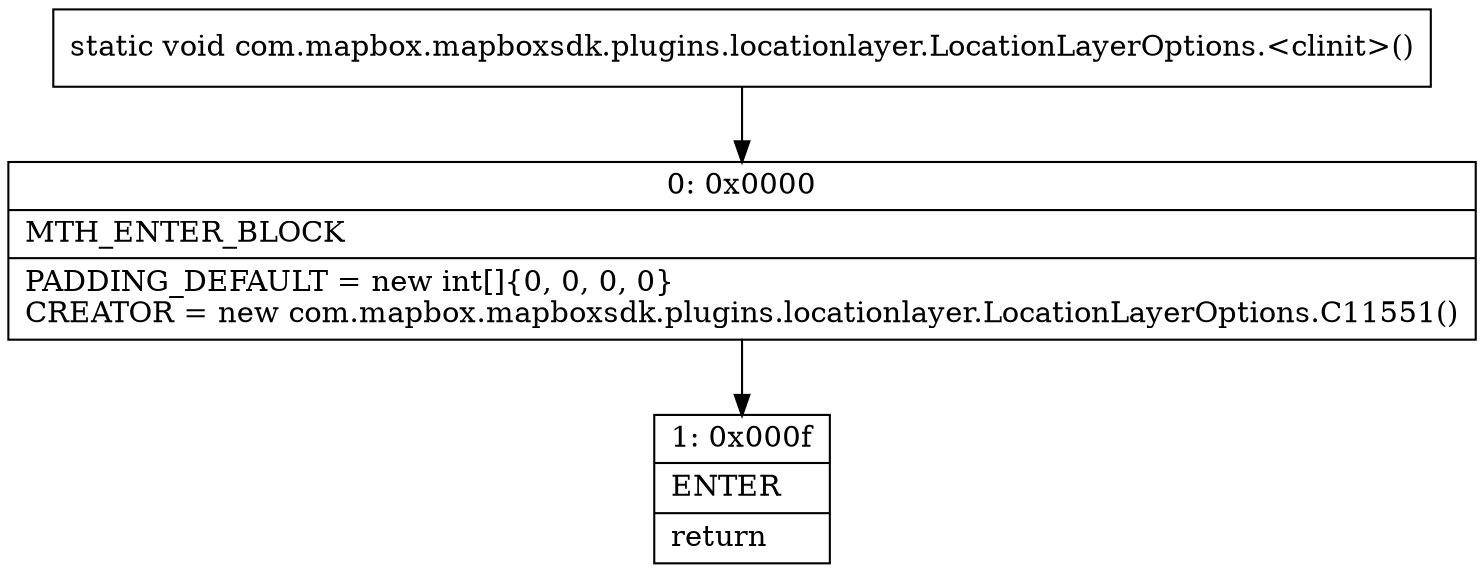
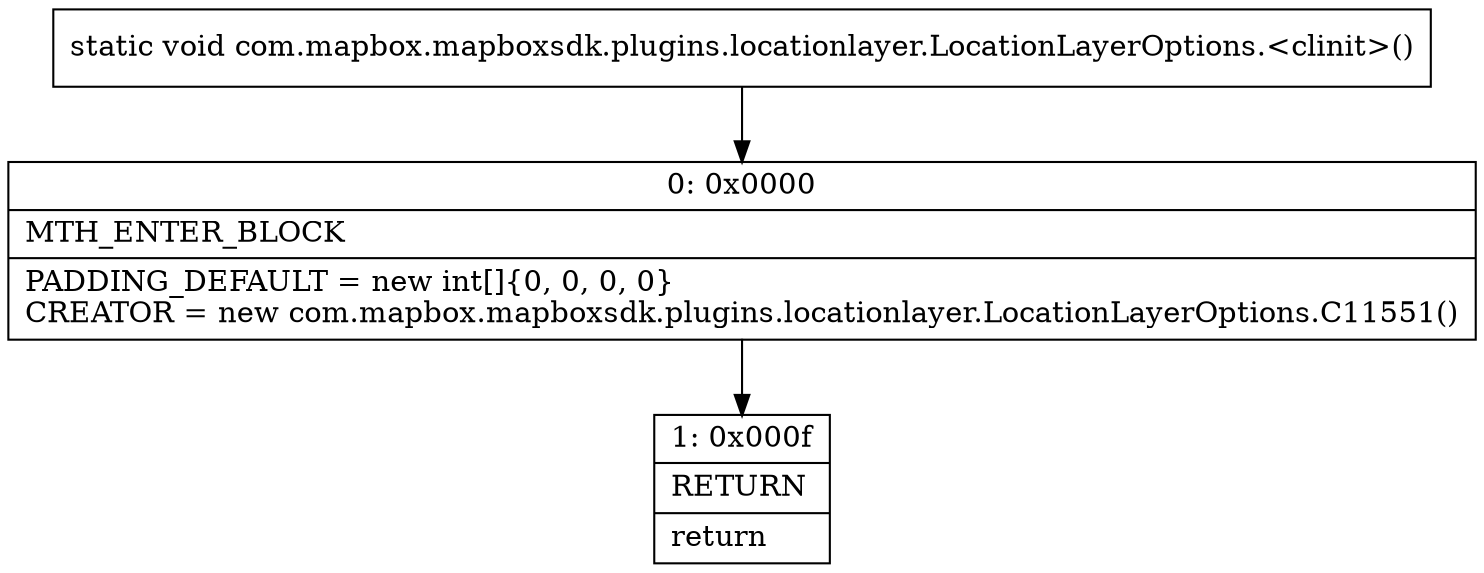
node "1: 0x000f": text "ENTER" -> "RETURN"
